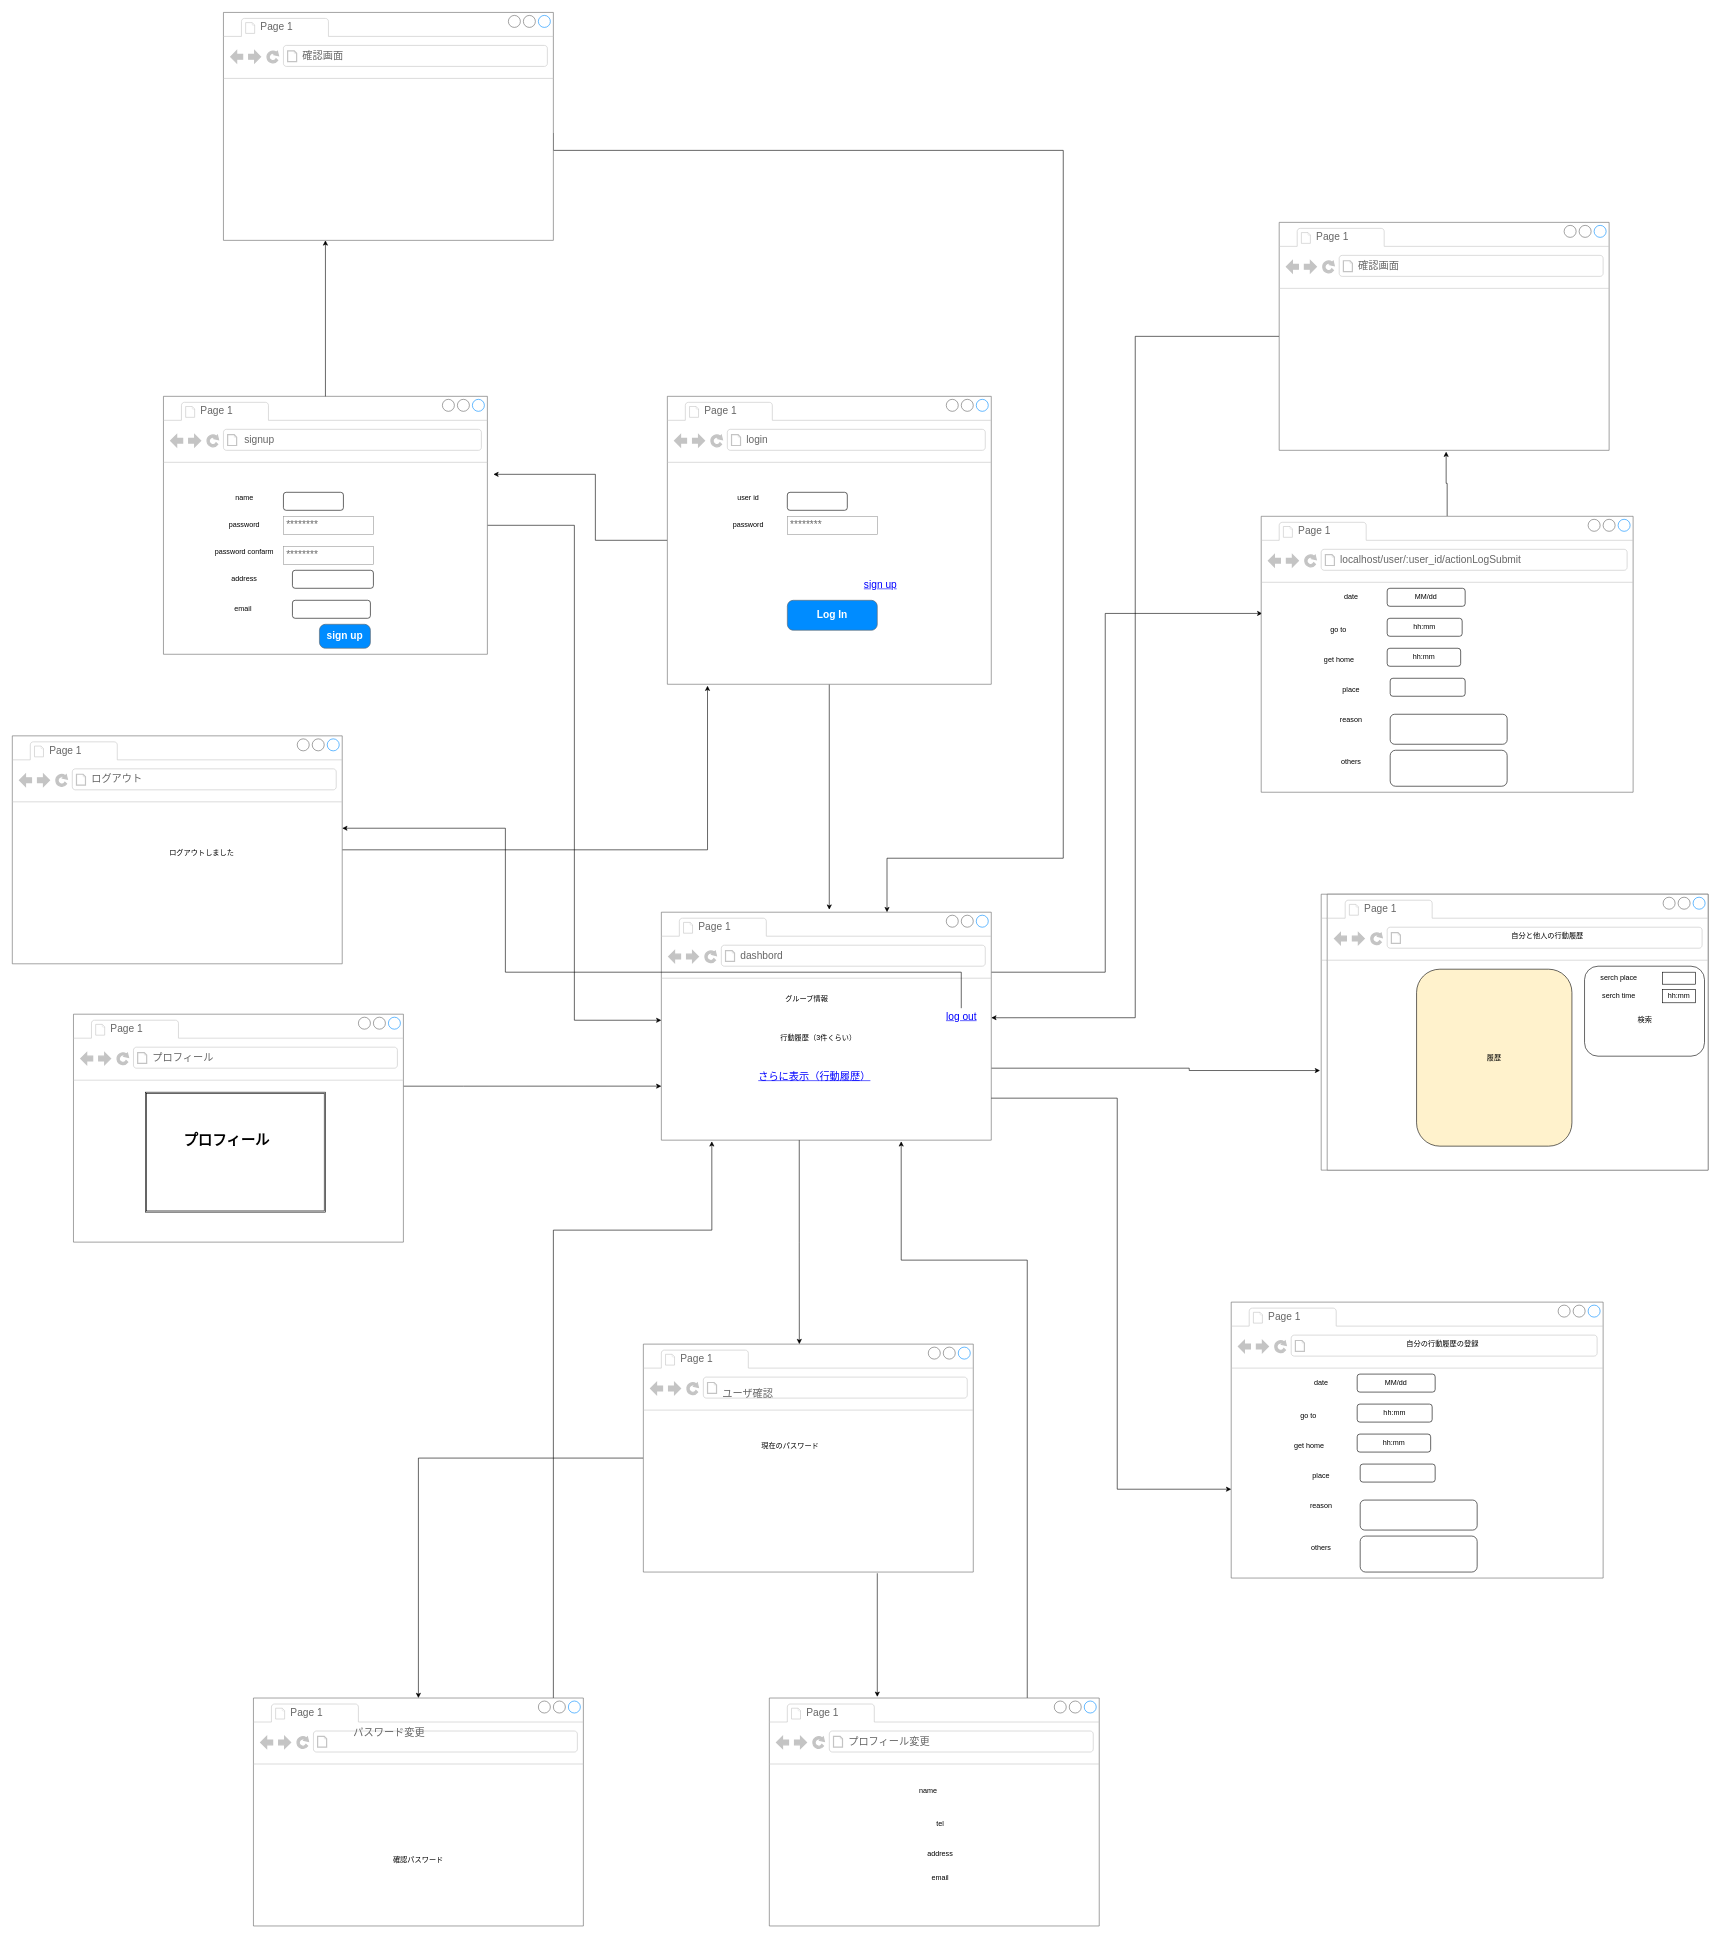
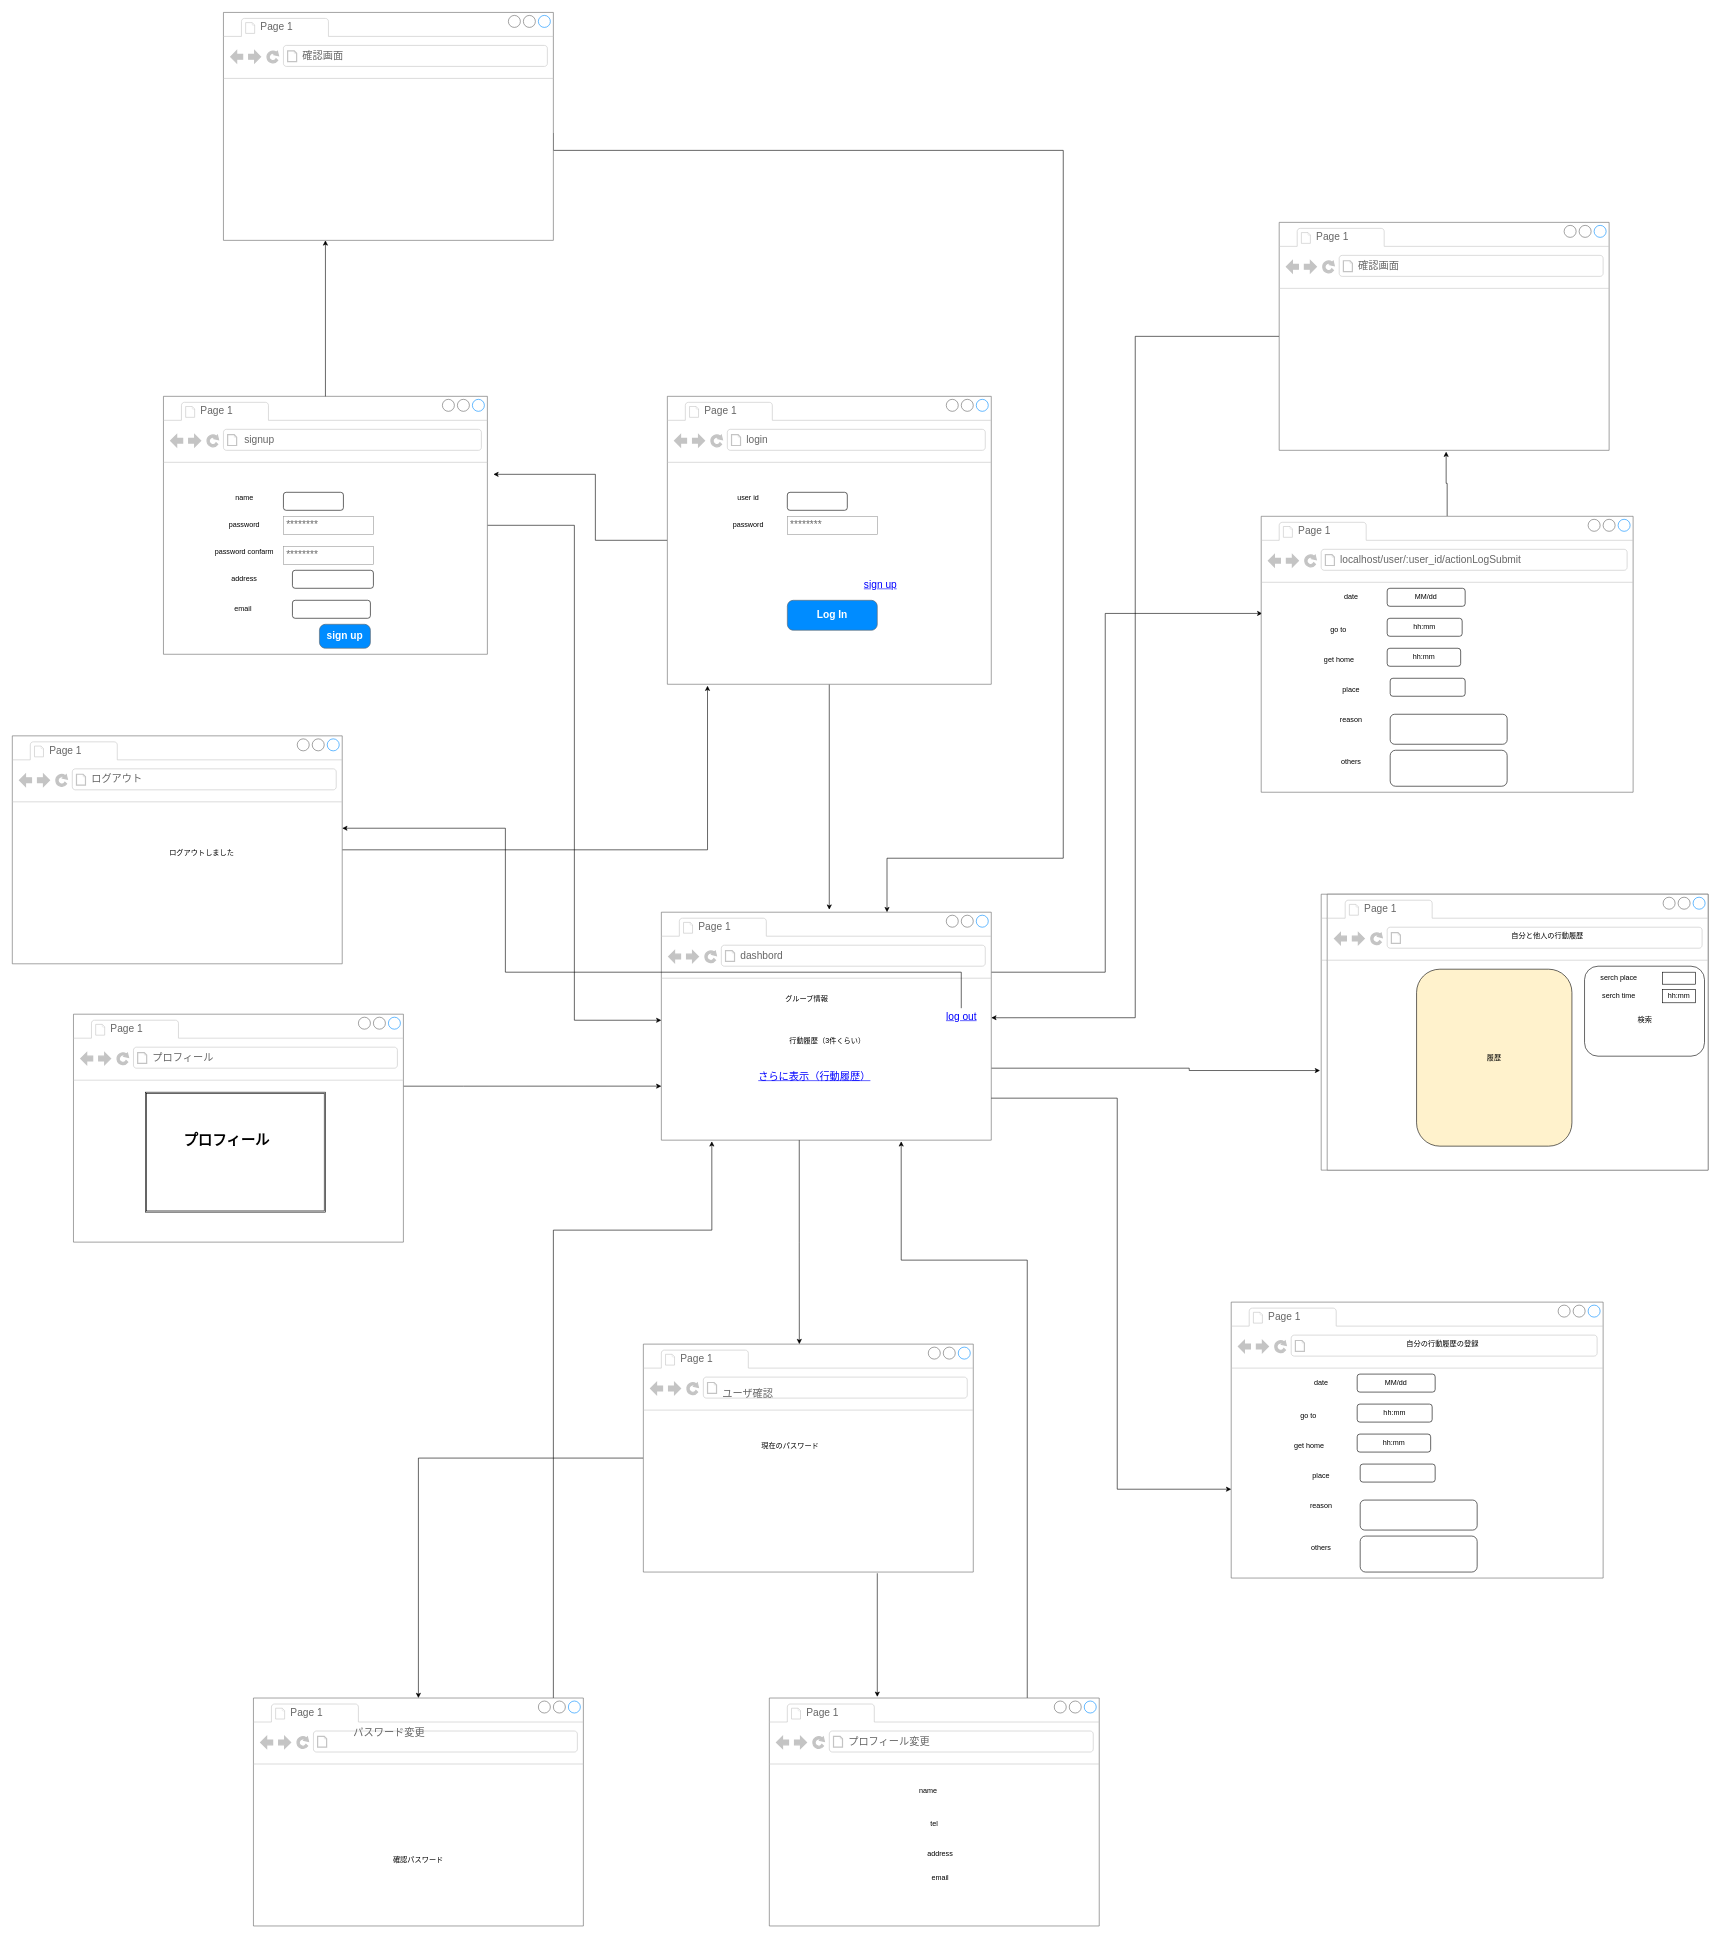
node "行動履歴（3件くらい）": moved (818, 1038) -> (827, 1041)
node "tel": moved (941, 1824) -> (935, 1824)
